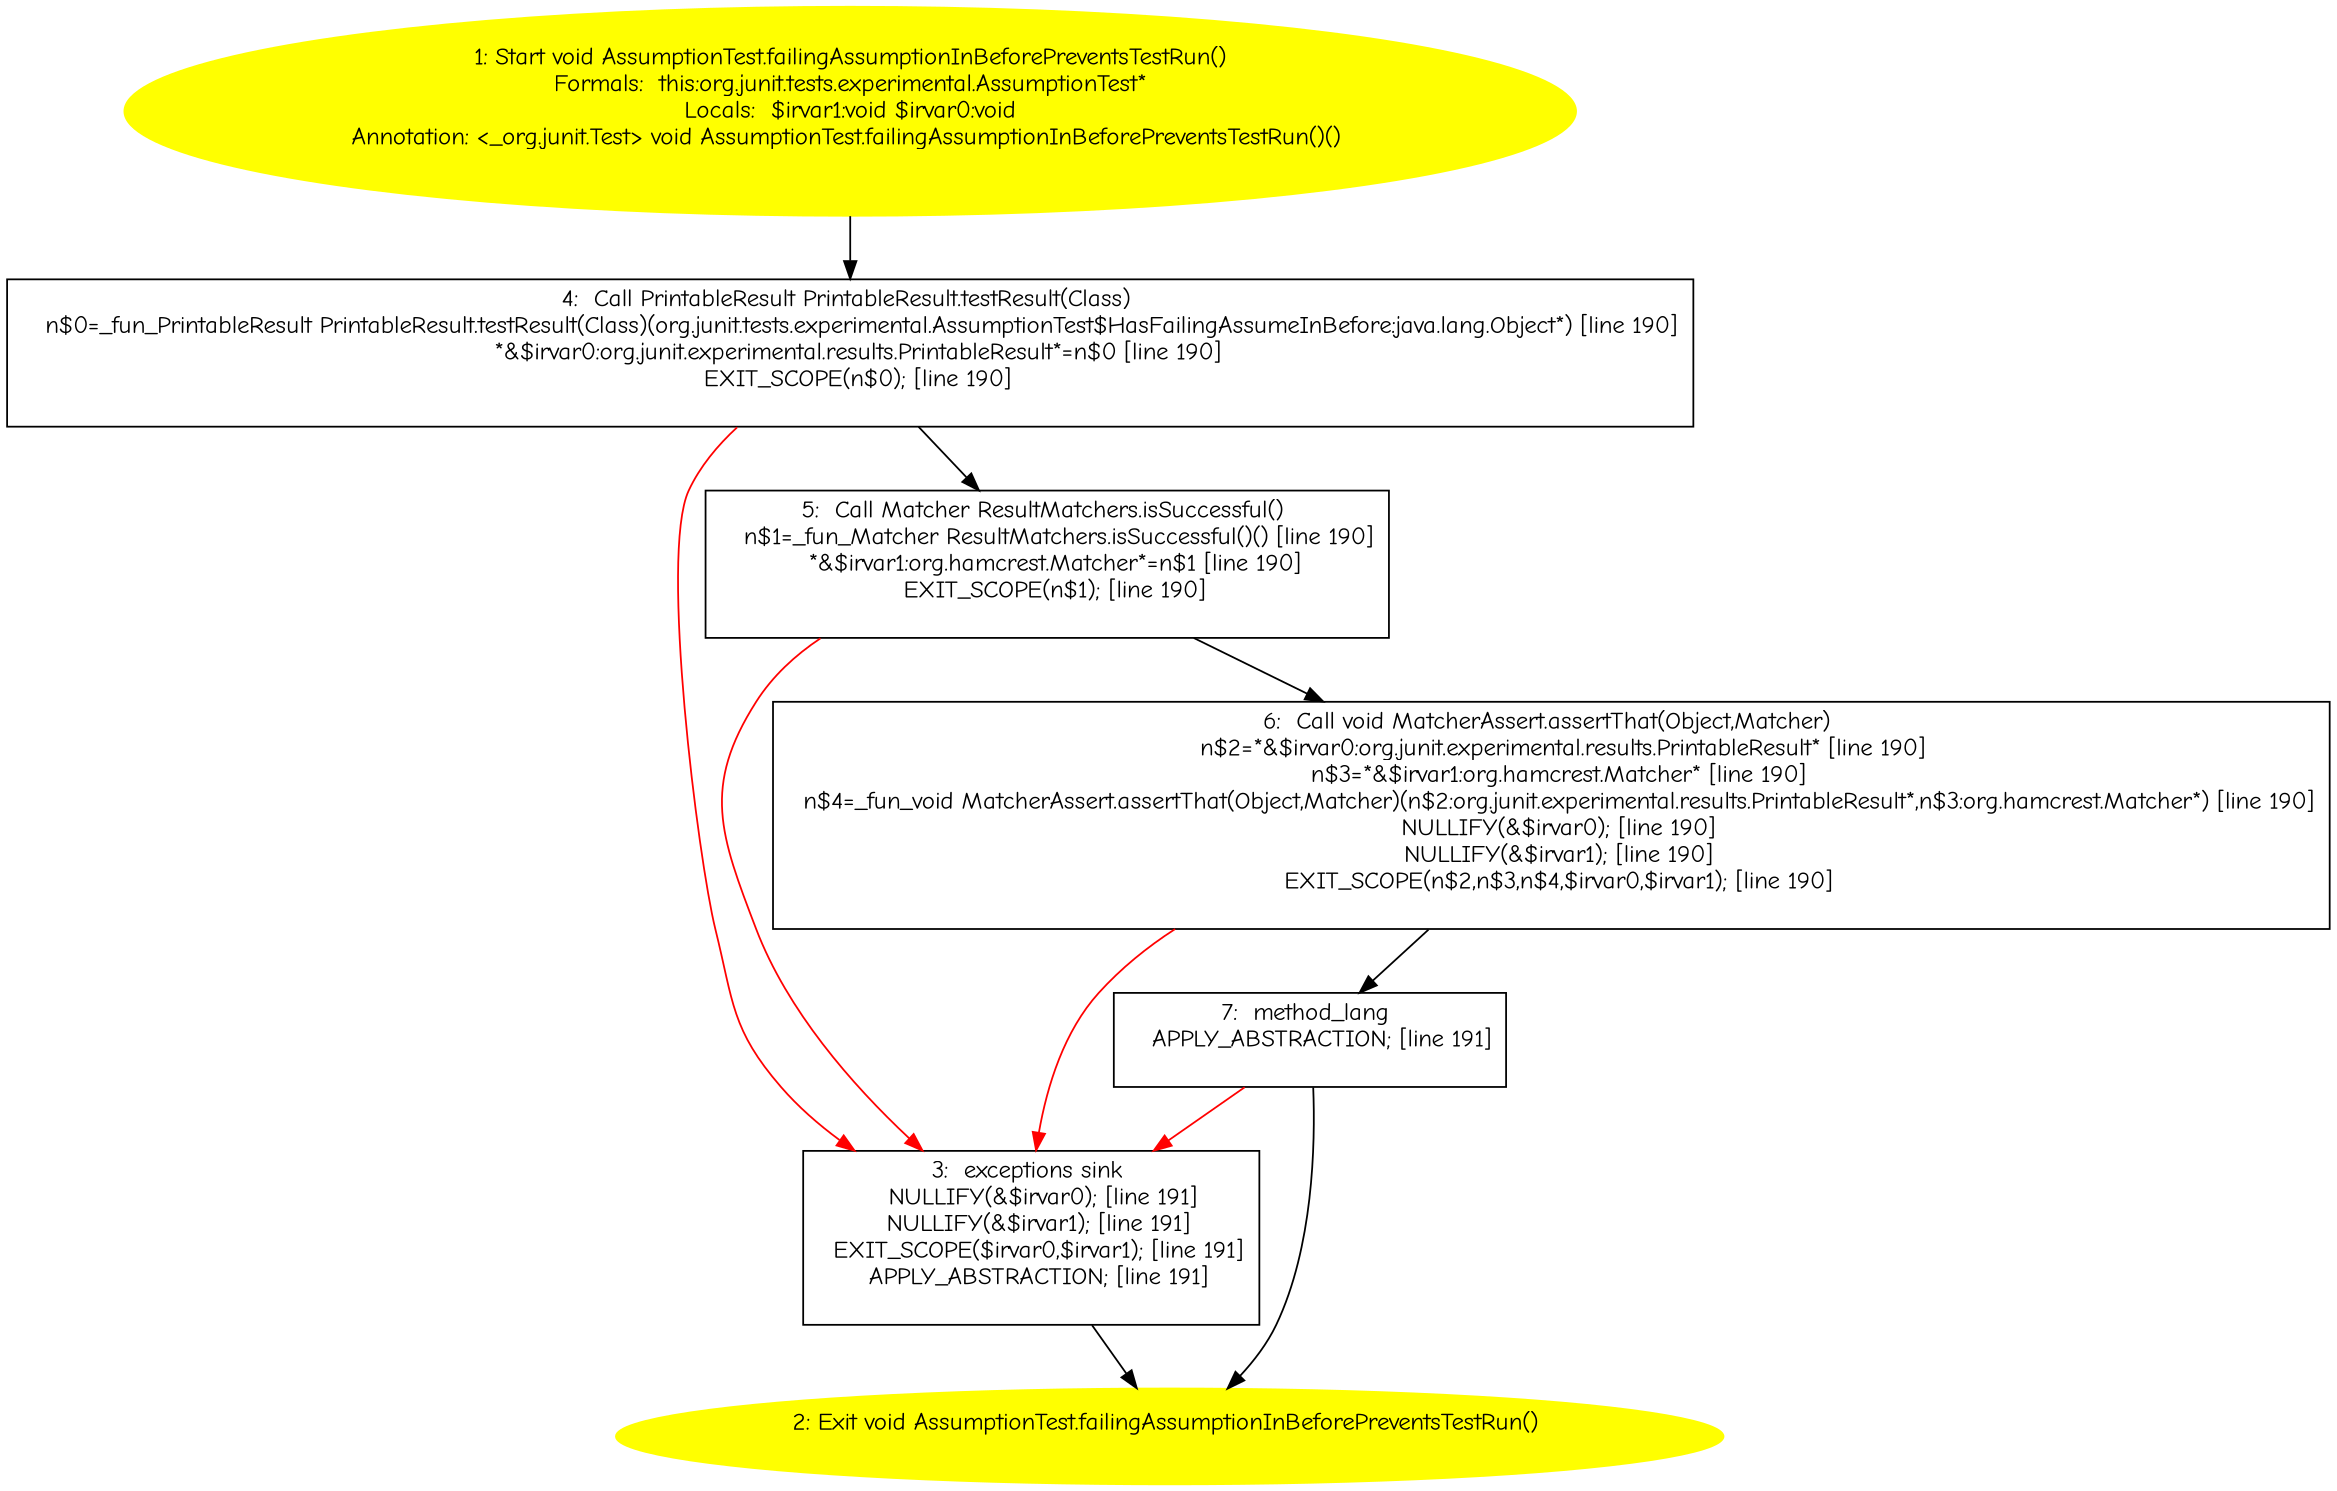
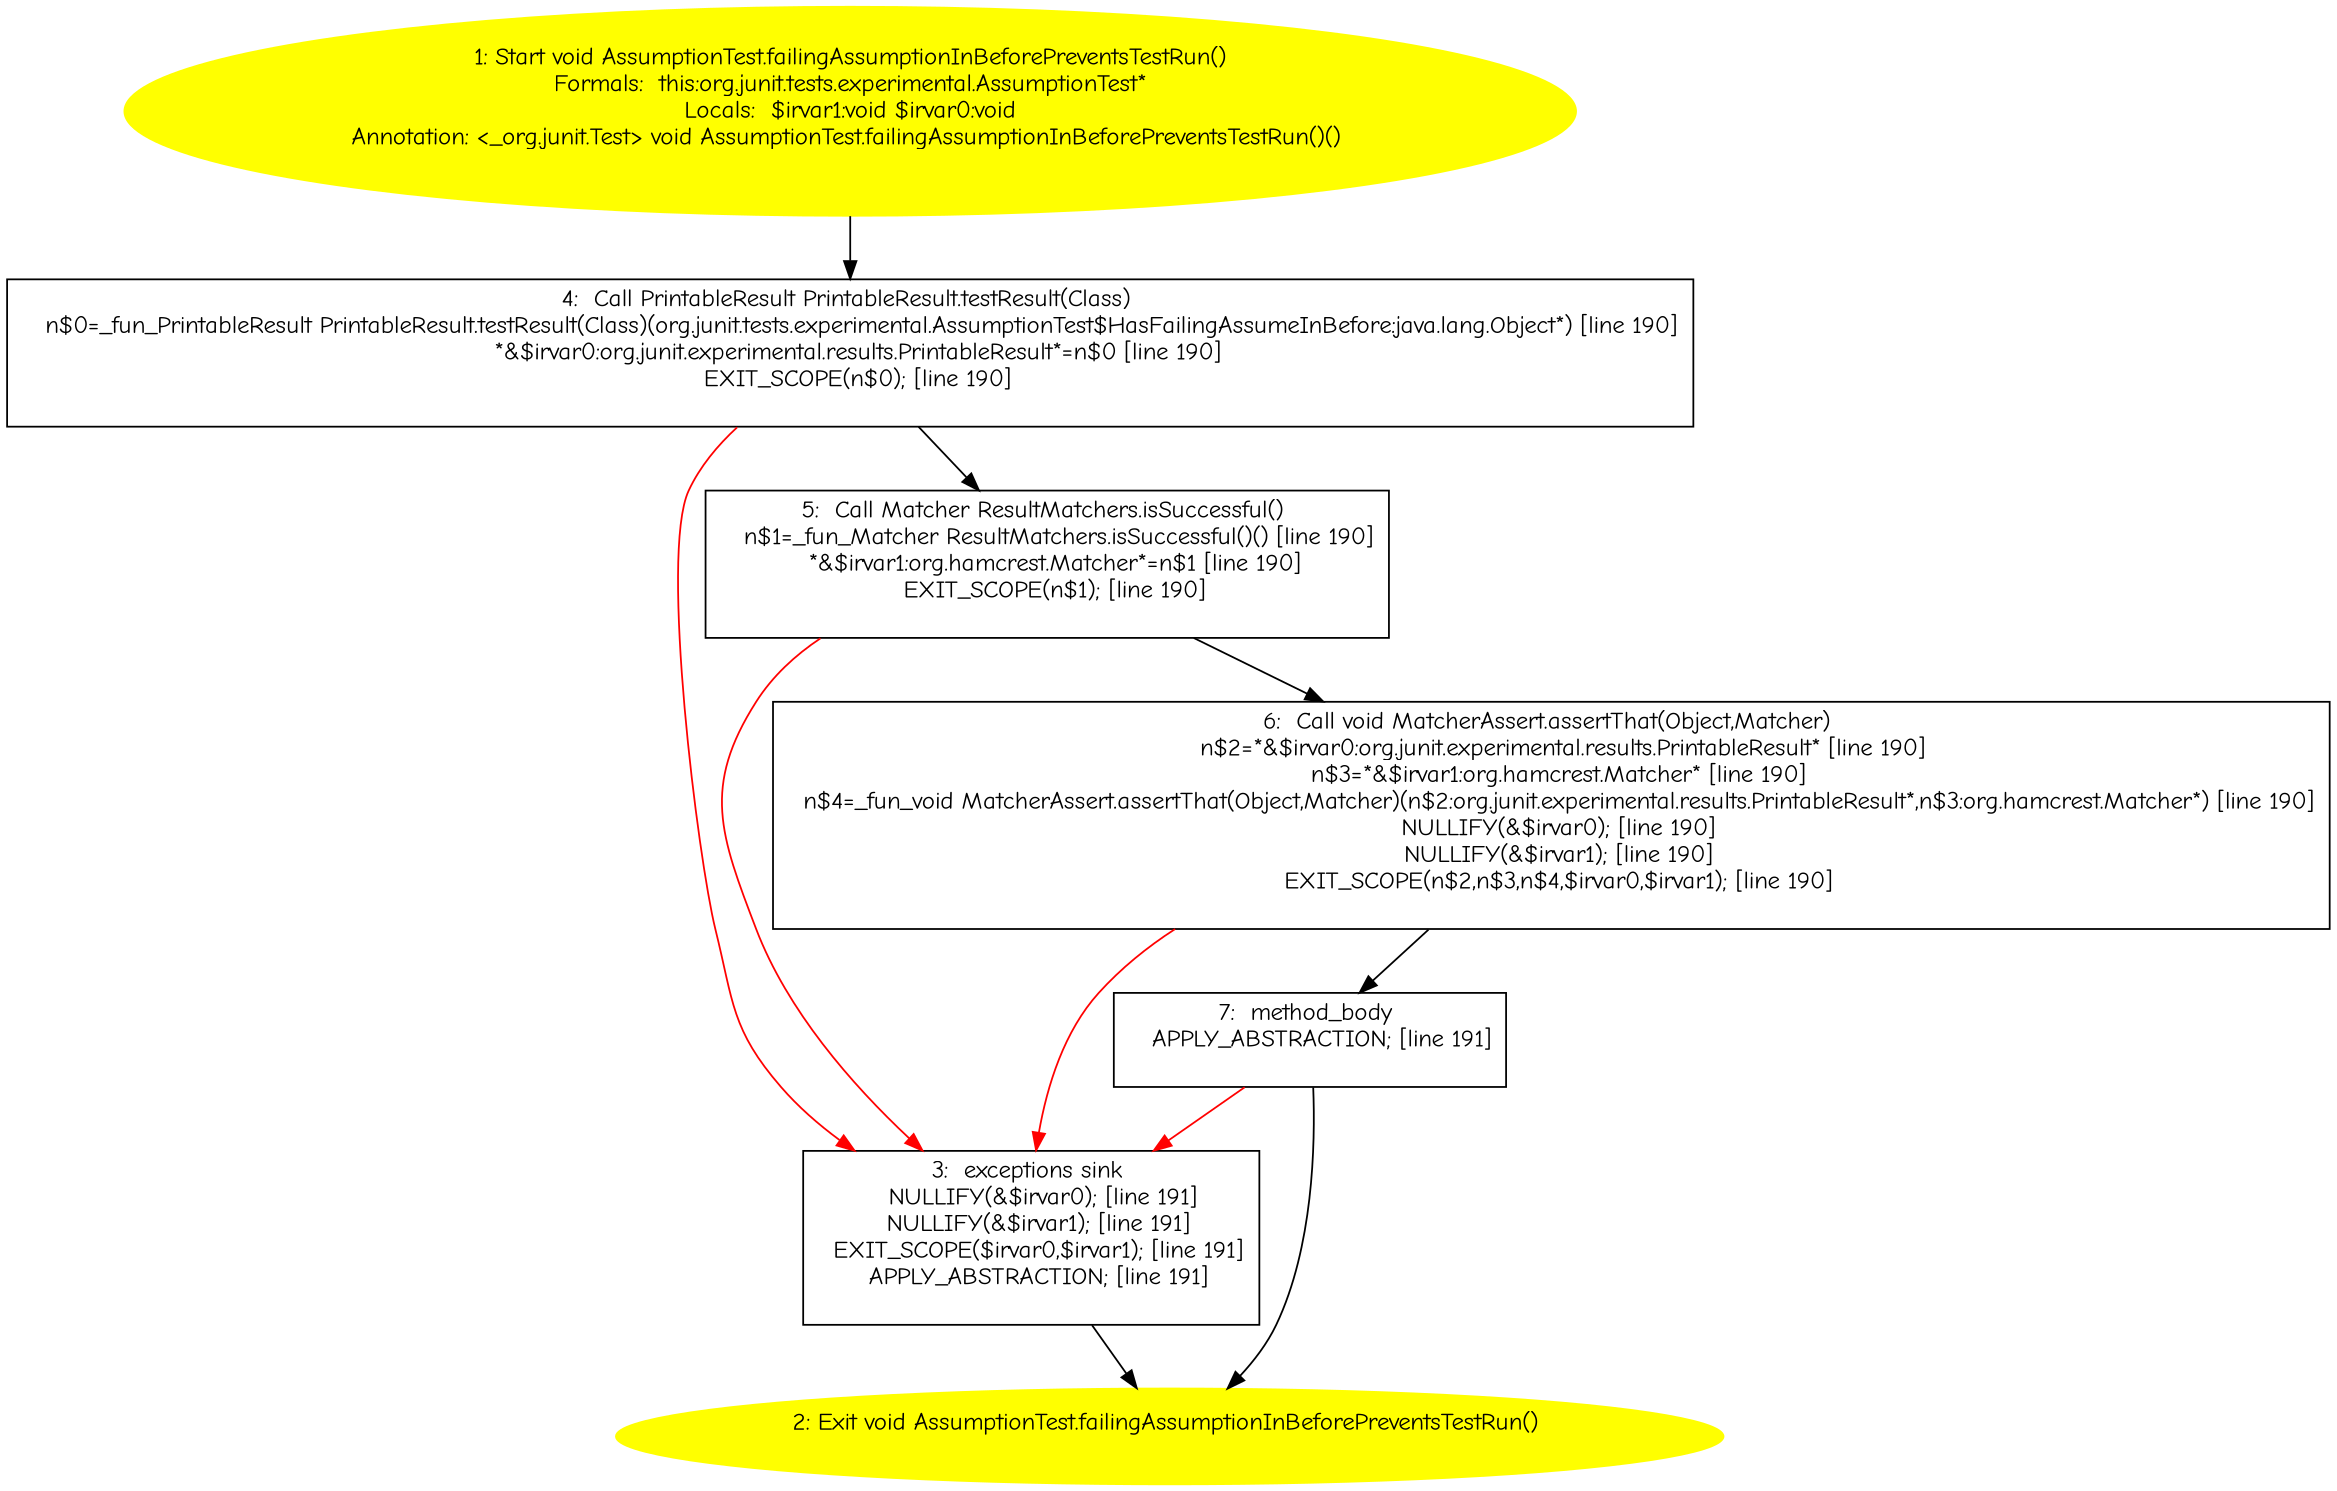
node "7:  method_lang APPLY_ABSTRACTION; [line 191]": label "7:  method_lang APPLY_ABSTRACTION; [line 191]" -> "7:  method_body APPLY_ABSTRACTION; [line 191]"
